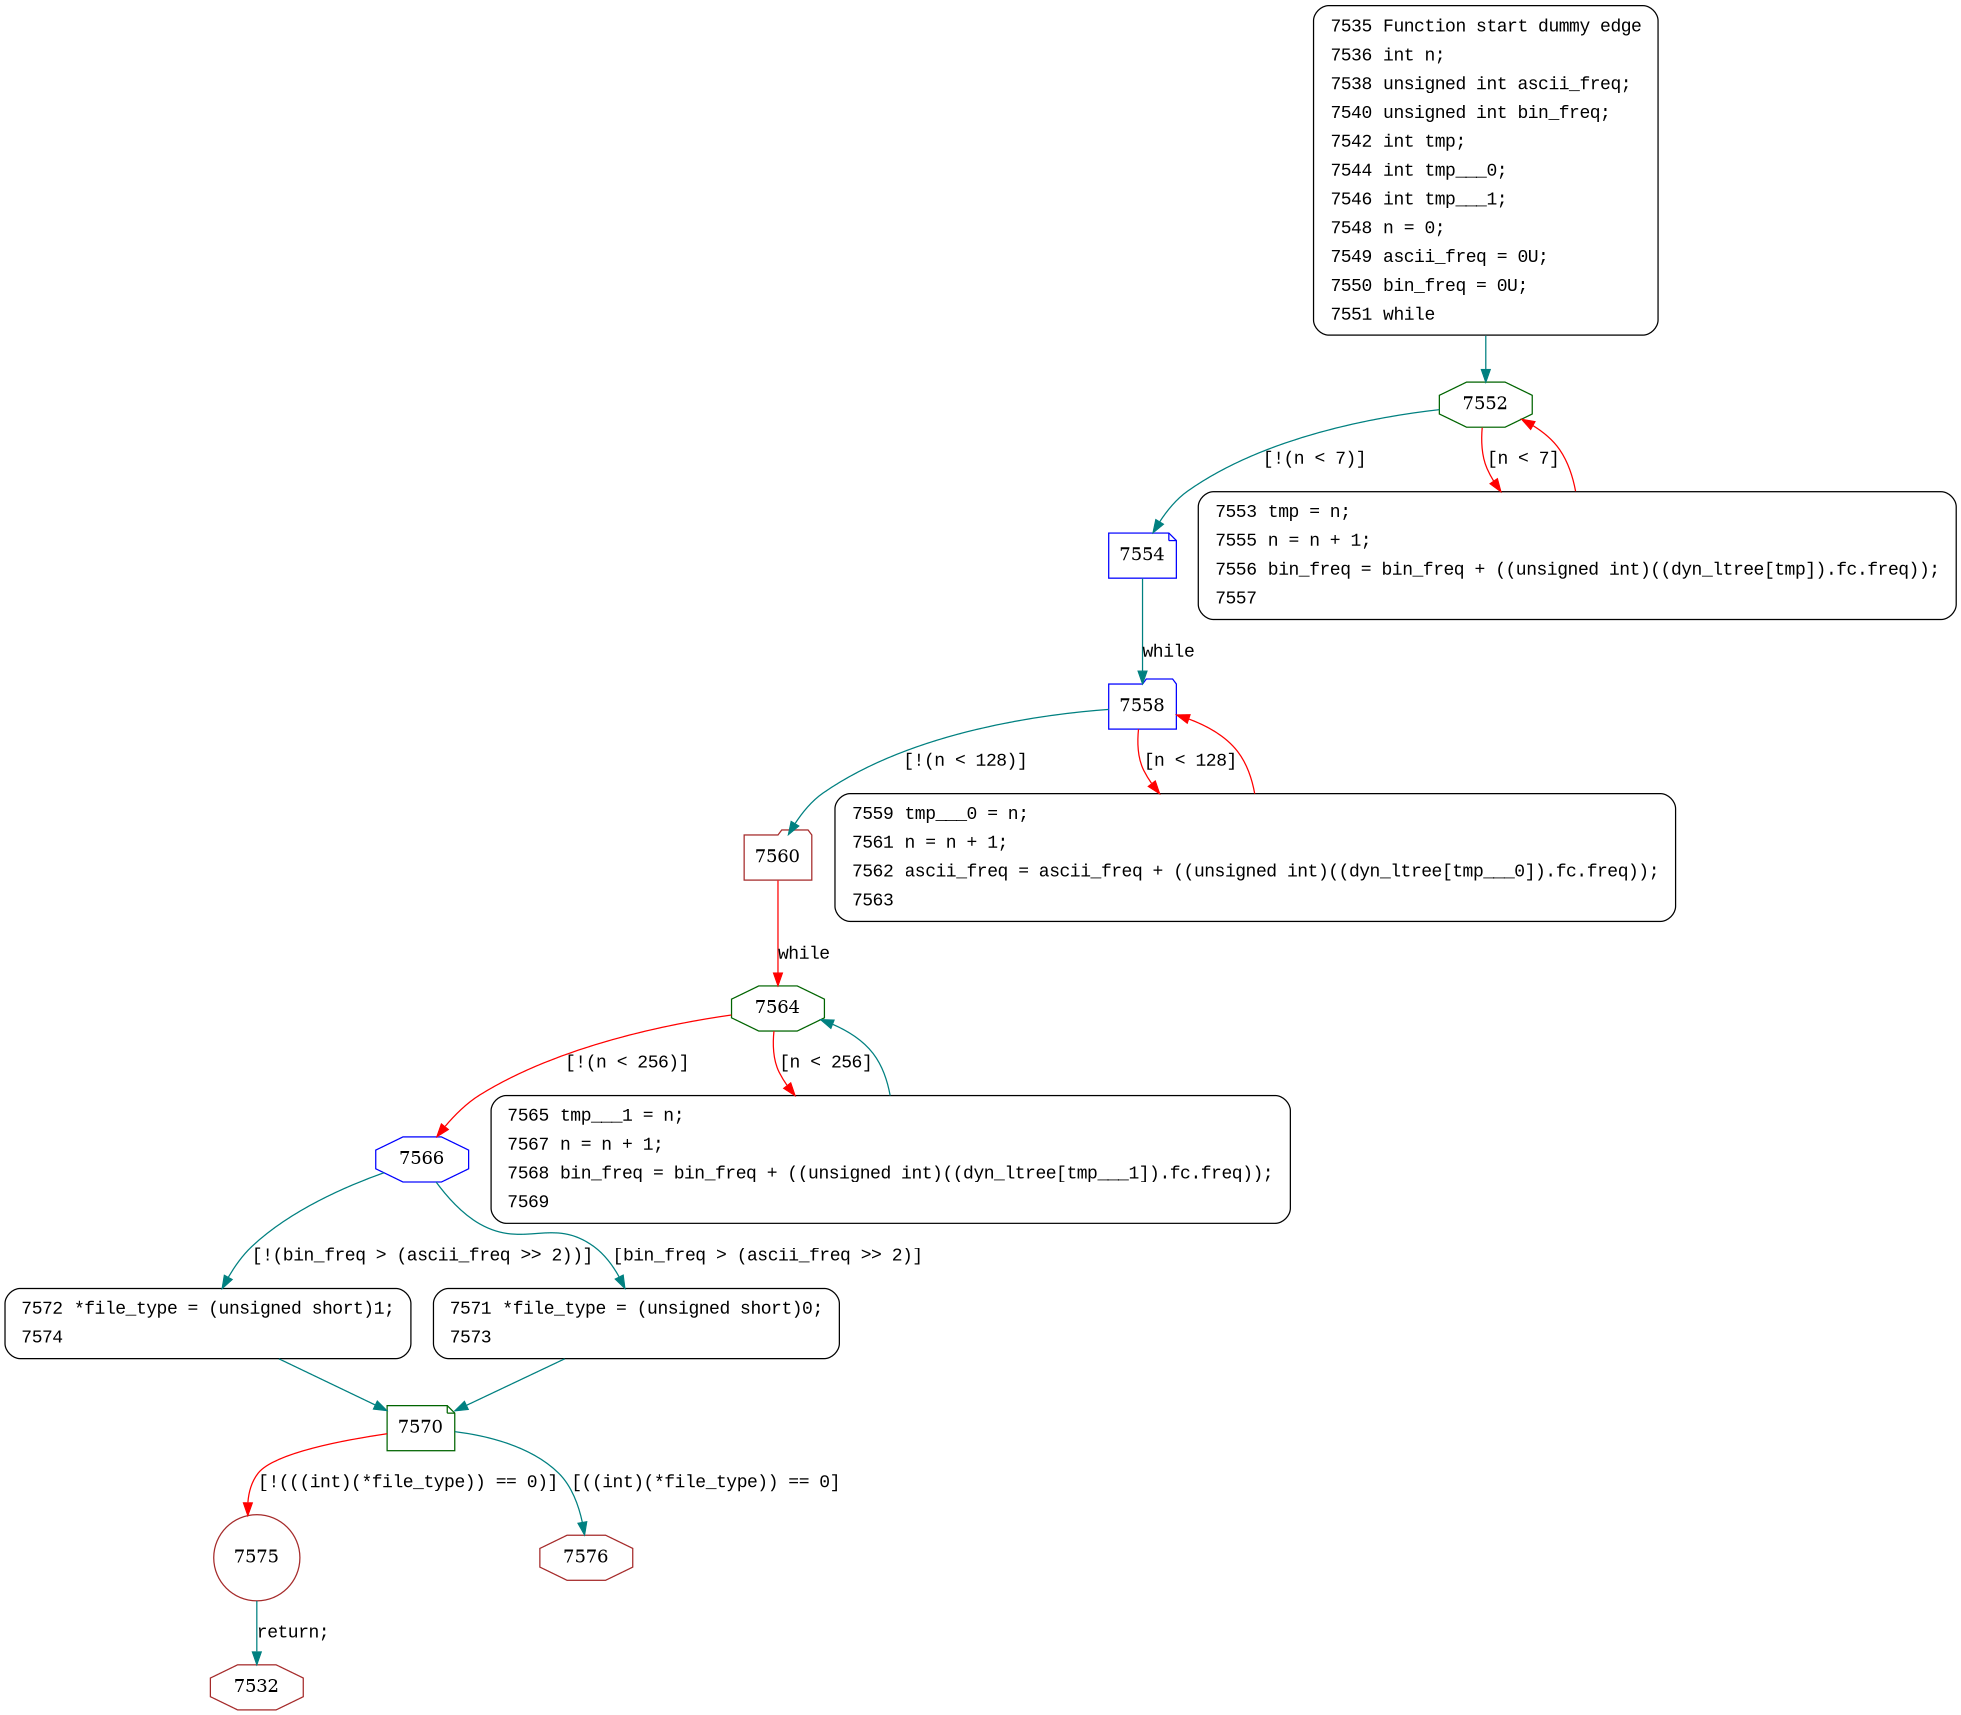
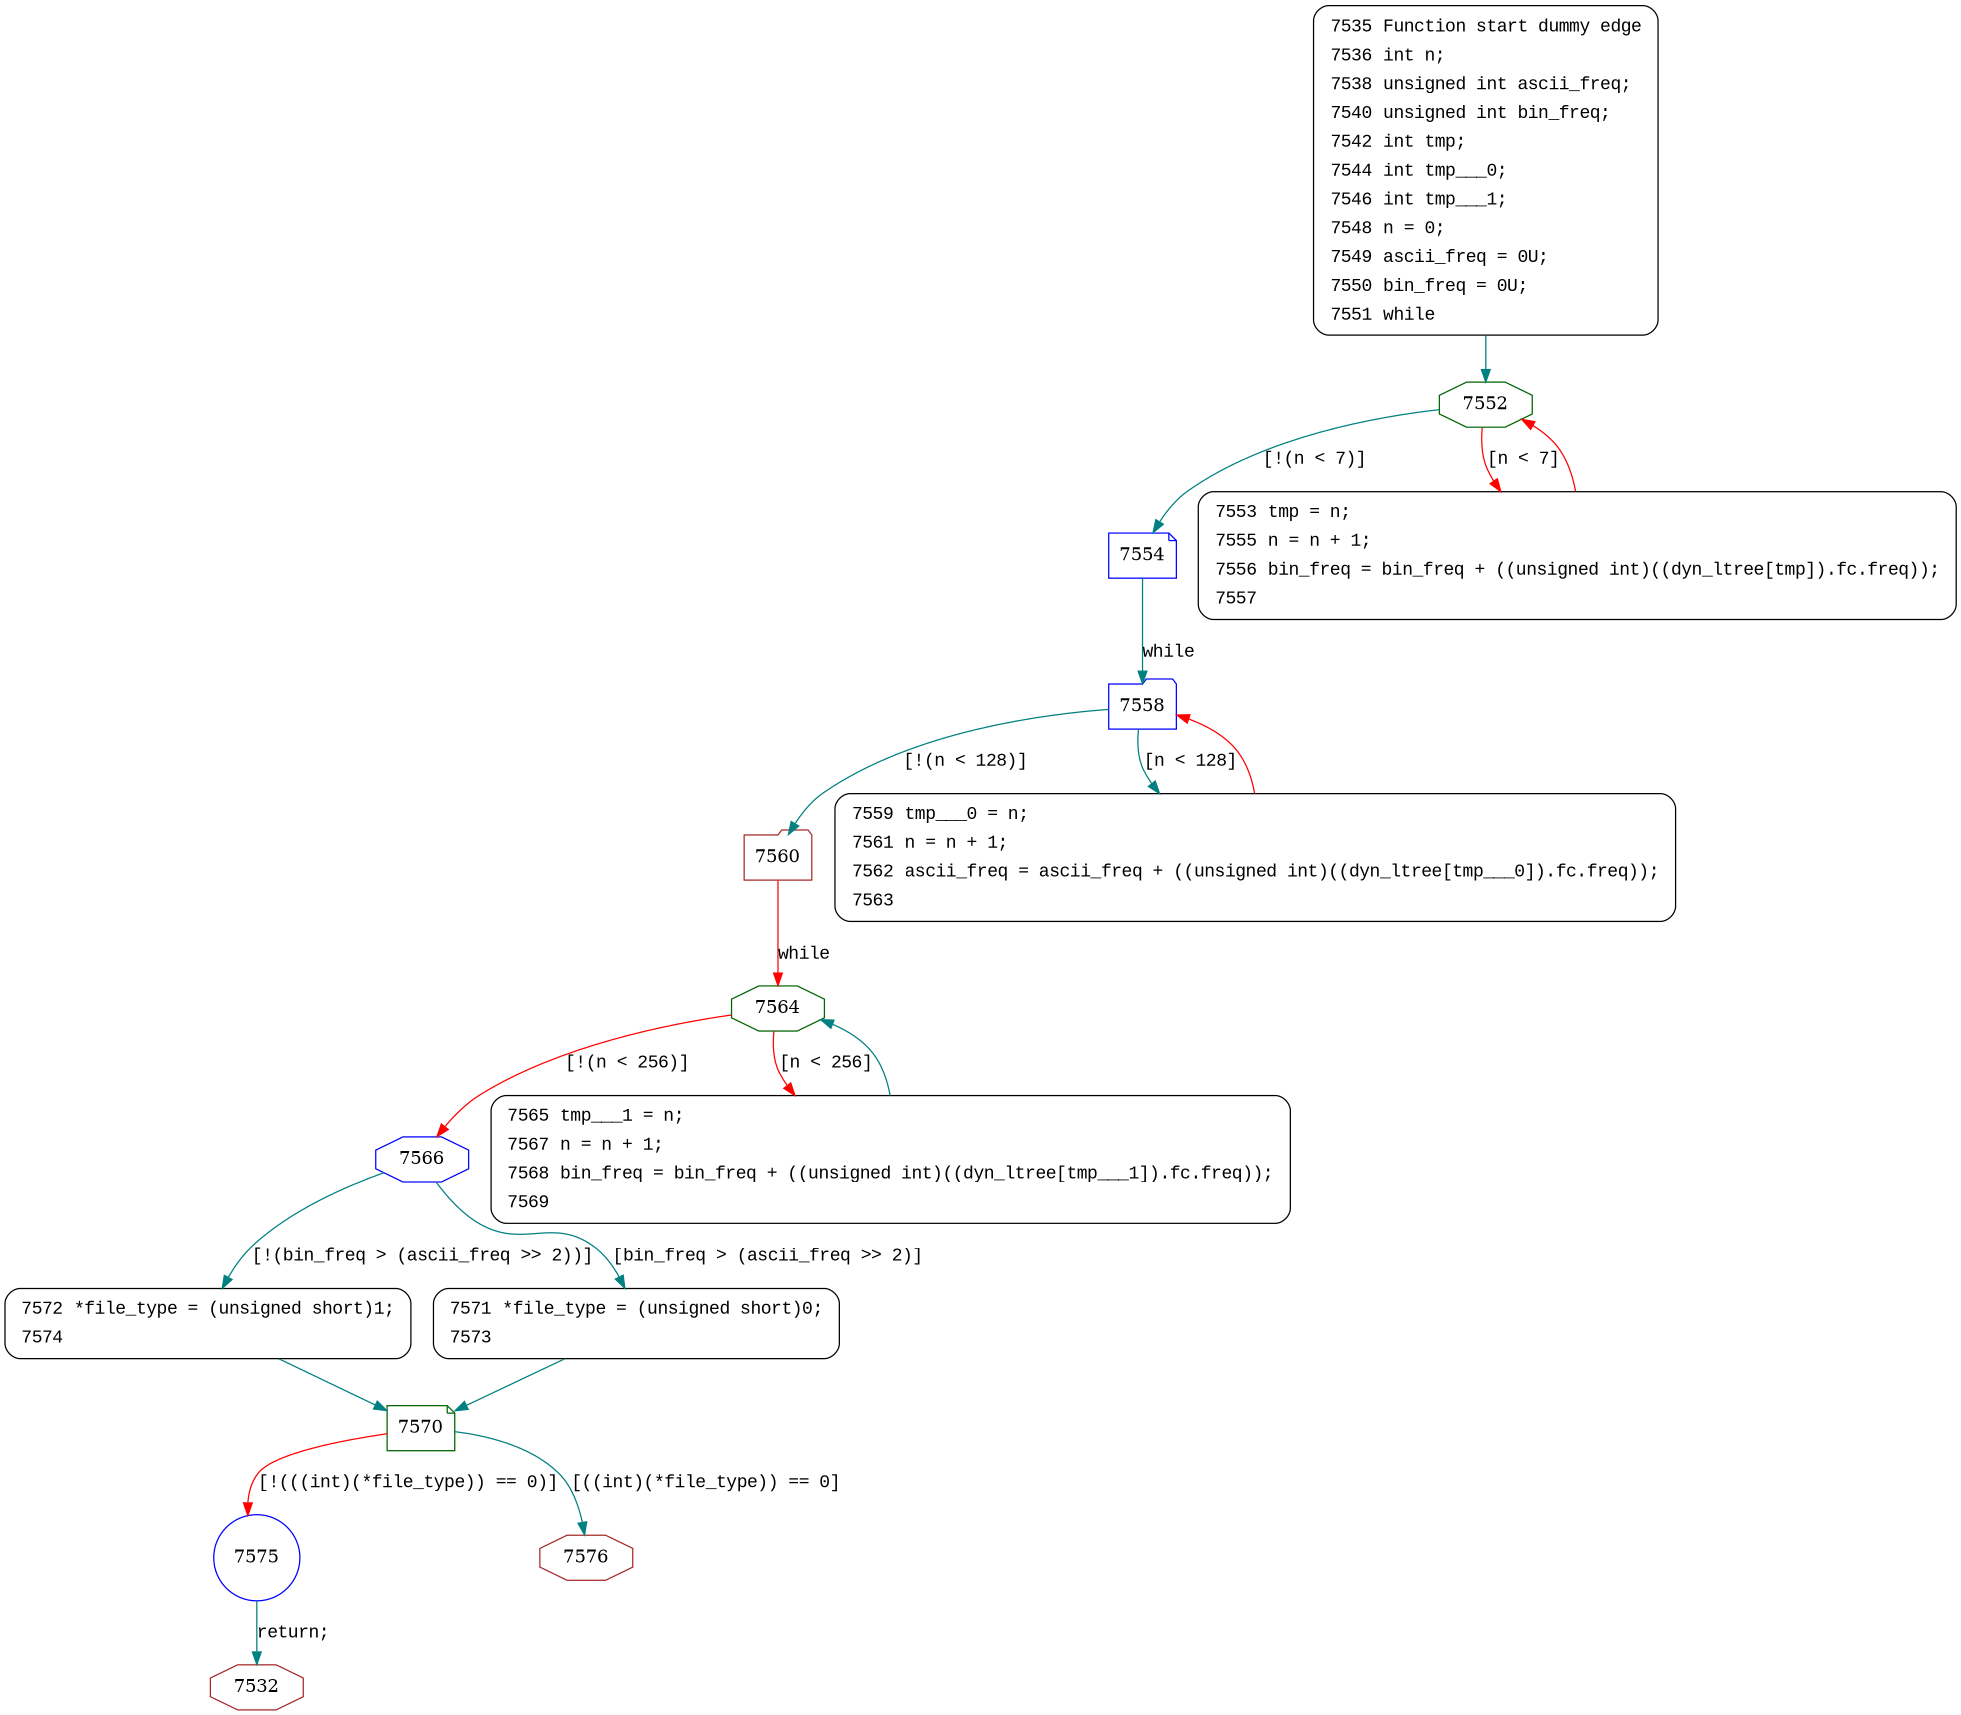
edge "7558" -> "7559": color red -> teal
node "7575": color brown -> blue
